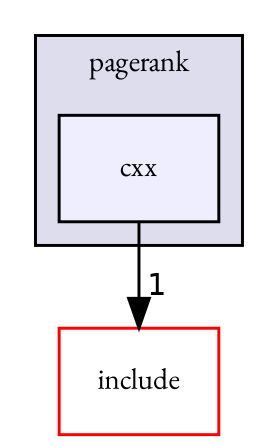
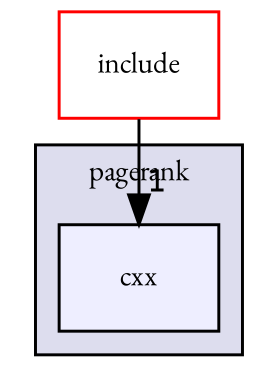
edge "cxx" -> "include": reversed
